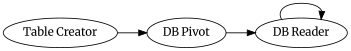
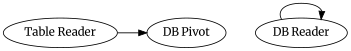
node "Table Creator": label "Table Creator" -> "Table Reader"
edge "DB Pivot" -> "DB Reader": removed
